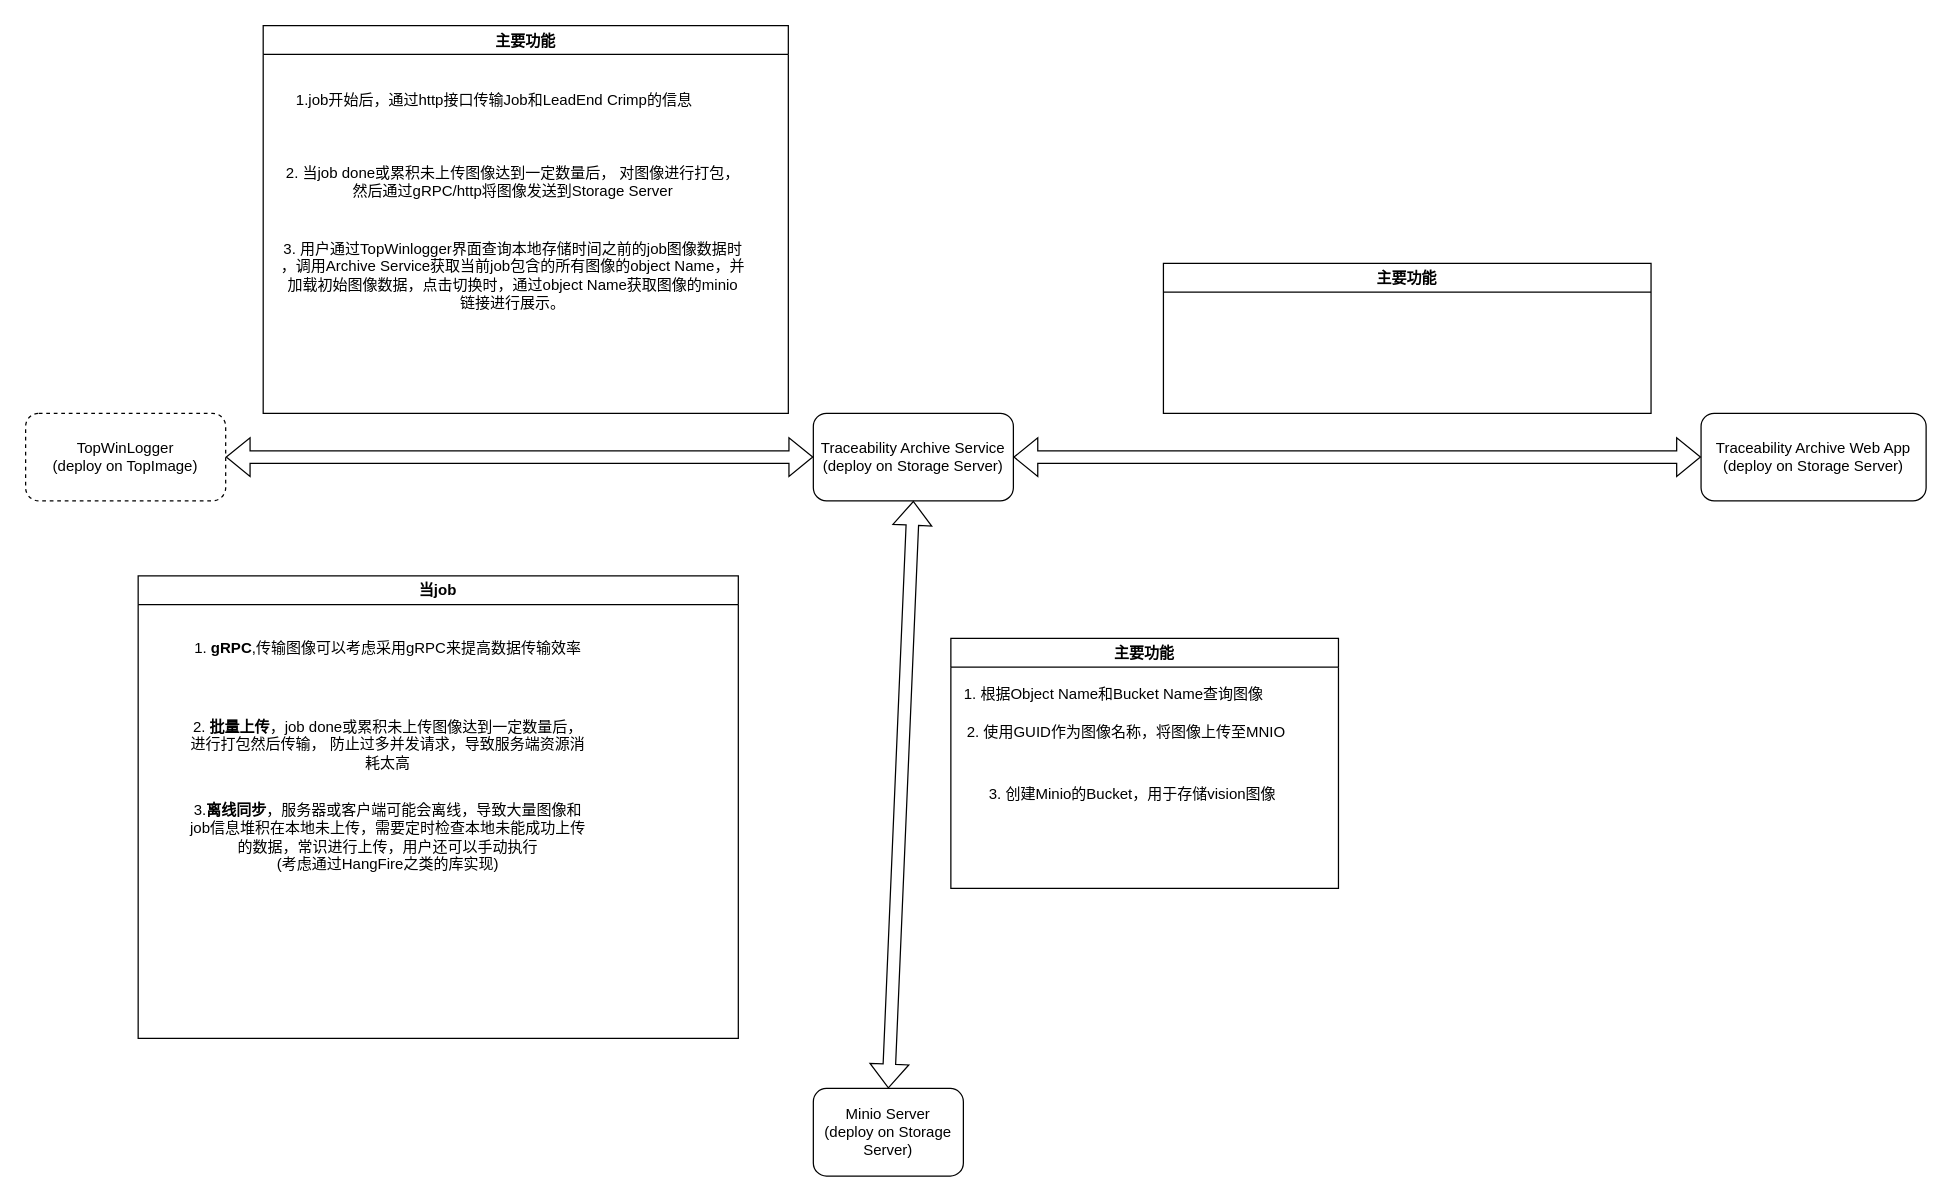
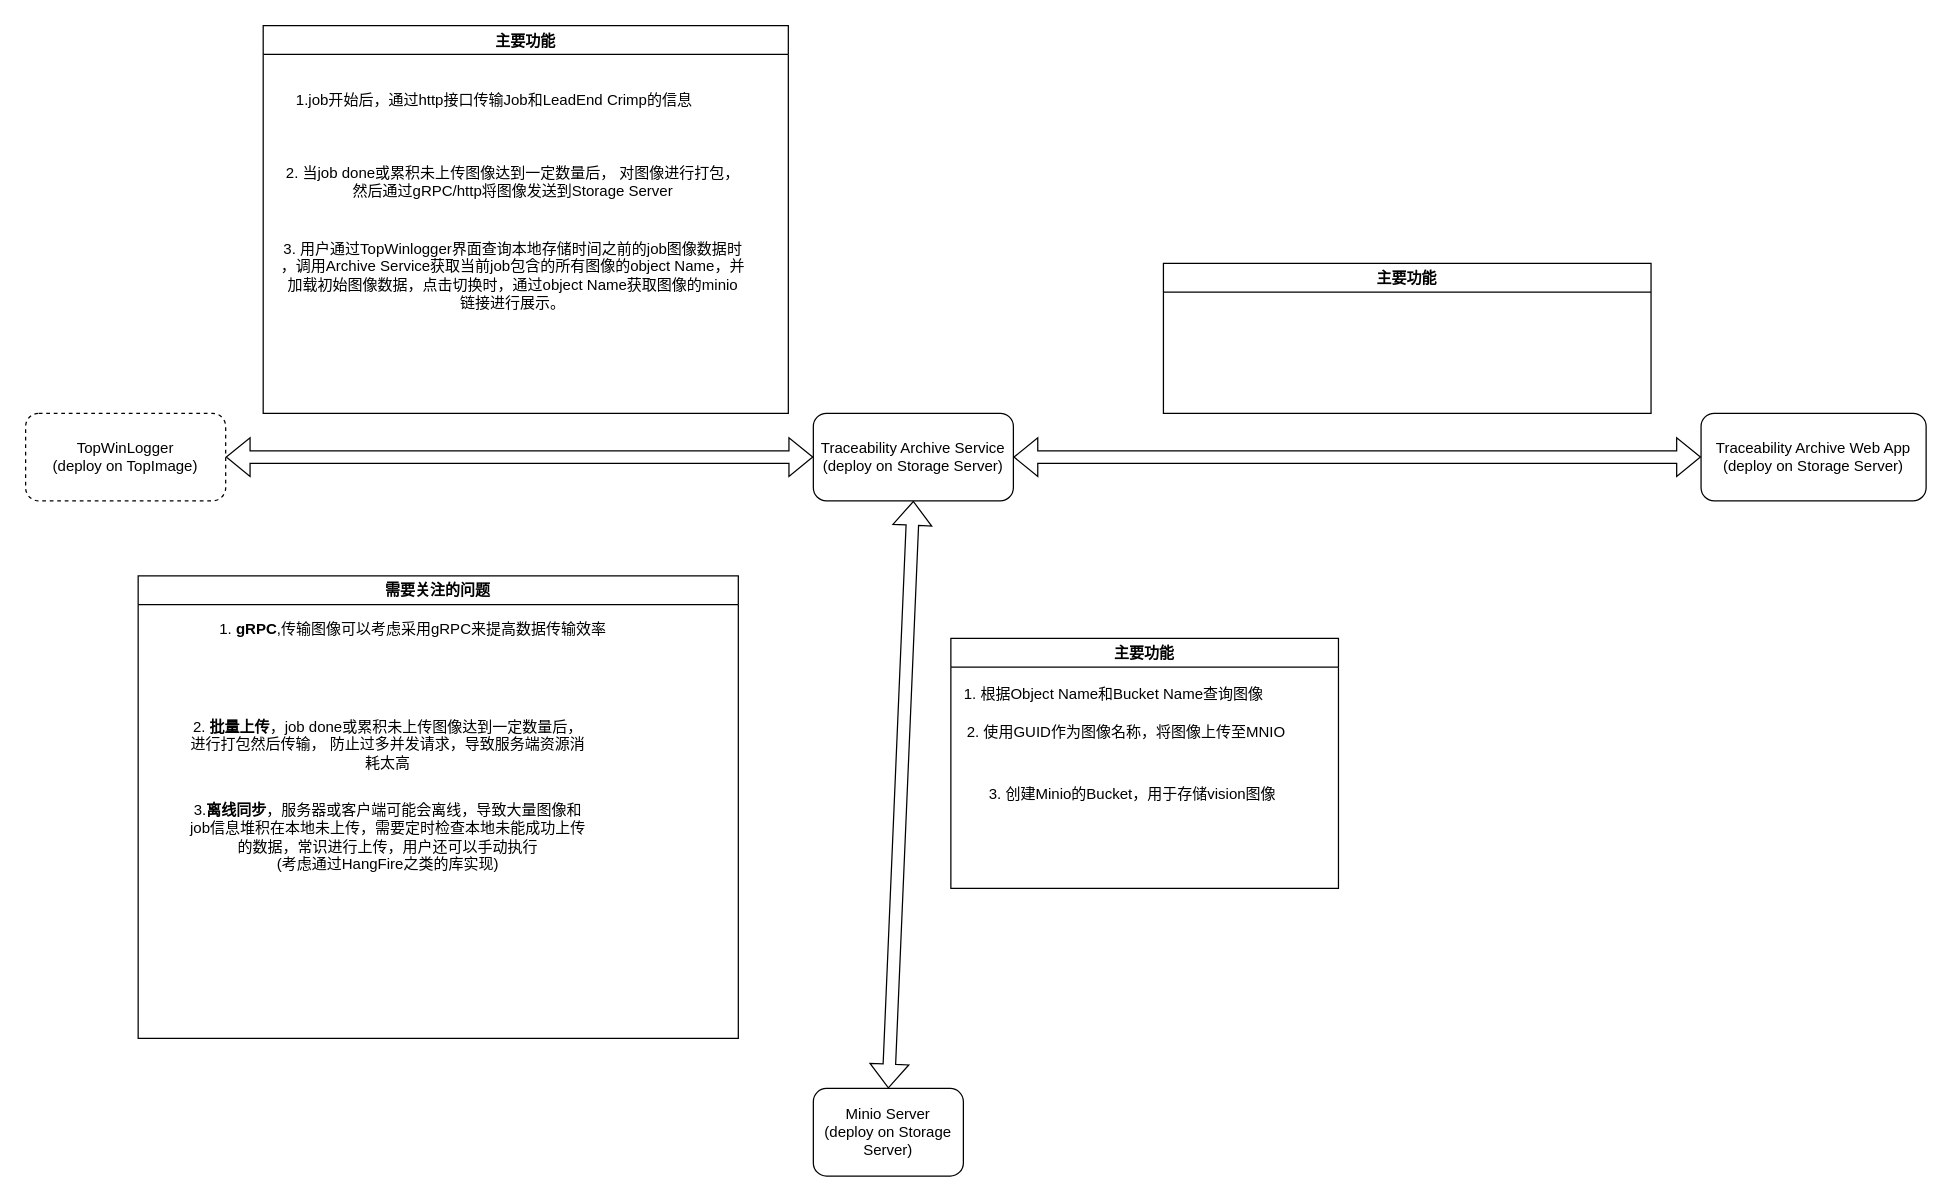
node "当job": label "当job" -> "需要关注的问题"
node "1. gRPC,传输图像可以考虑采用gRPC来提高数据传输效率": moved (388, 648) -> (413, 629)
